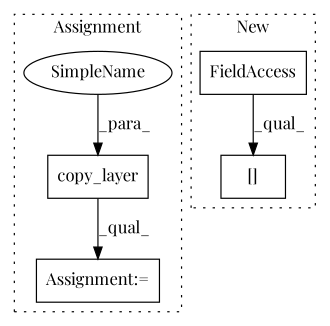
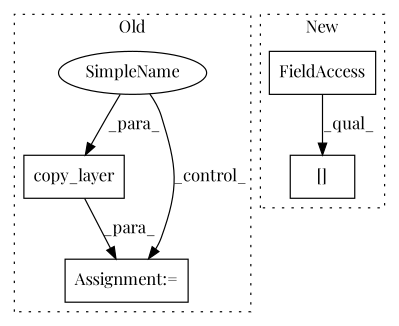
cluster "Assignment": label "Assignment" -> "Old"
edge "SimpleName" -> "Assignment:=": added, label "_control_"
edge "copy_layer" -> "Assignment:=": label "_qual_" -> "_para_"
